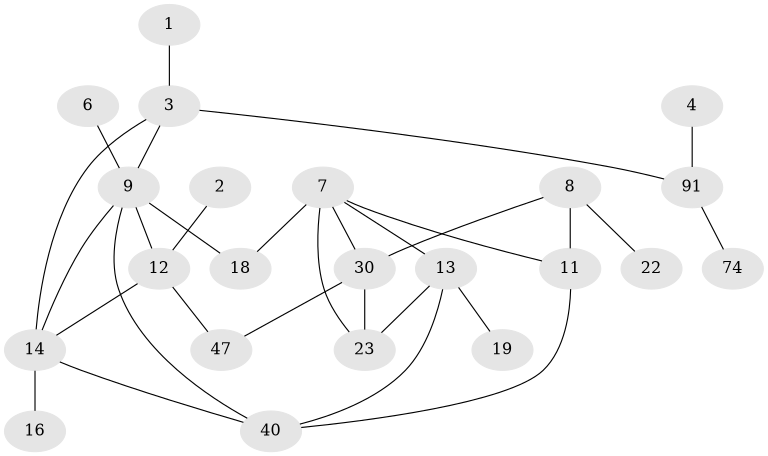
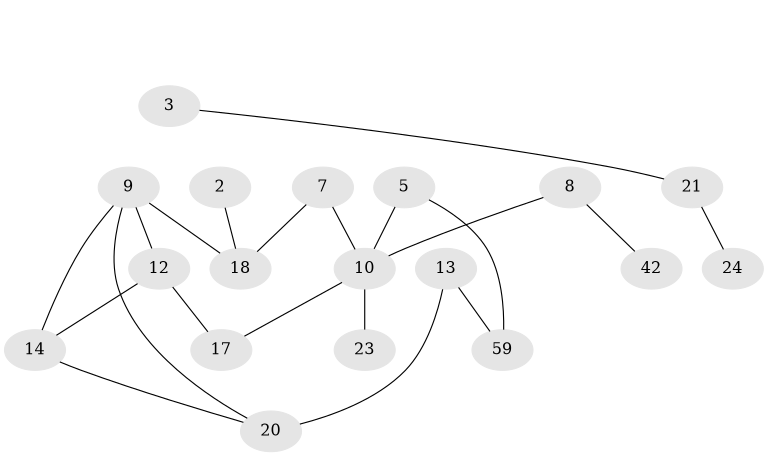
node "1": removed
node "6": removed
node "4": removed
edge "3" -- "9": removed
node "5": added
node "91": label "91" -> "21"
edge "3" -- "14": removed
edge "2" -- "12": now "2" -- "18"
edge "7" -- "13": removed
node "30": label "30" -> "10"
node "11": removed
node "22": label "22" -> "42"
node "74": label "74" -> "24"
edge "7" -- "23": removed
edge "13" -- "23": removed
node "47": label "47" -> "17"
node "19": label "19" -> "59"
node "16": removed
node "40": label "40" -> "20"
